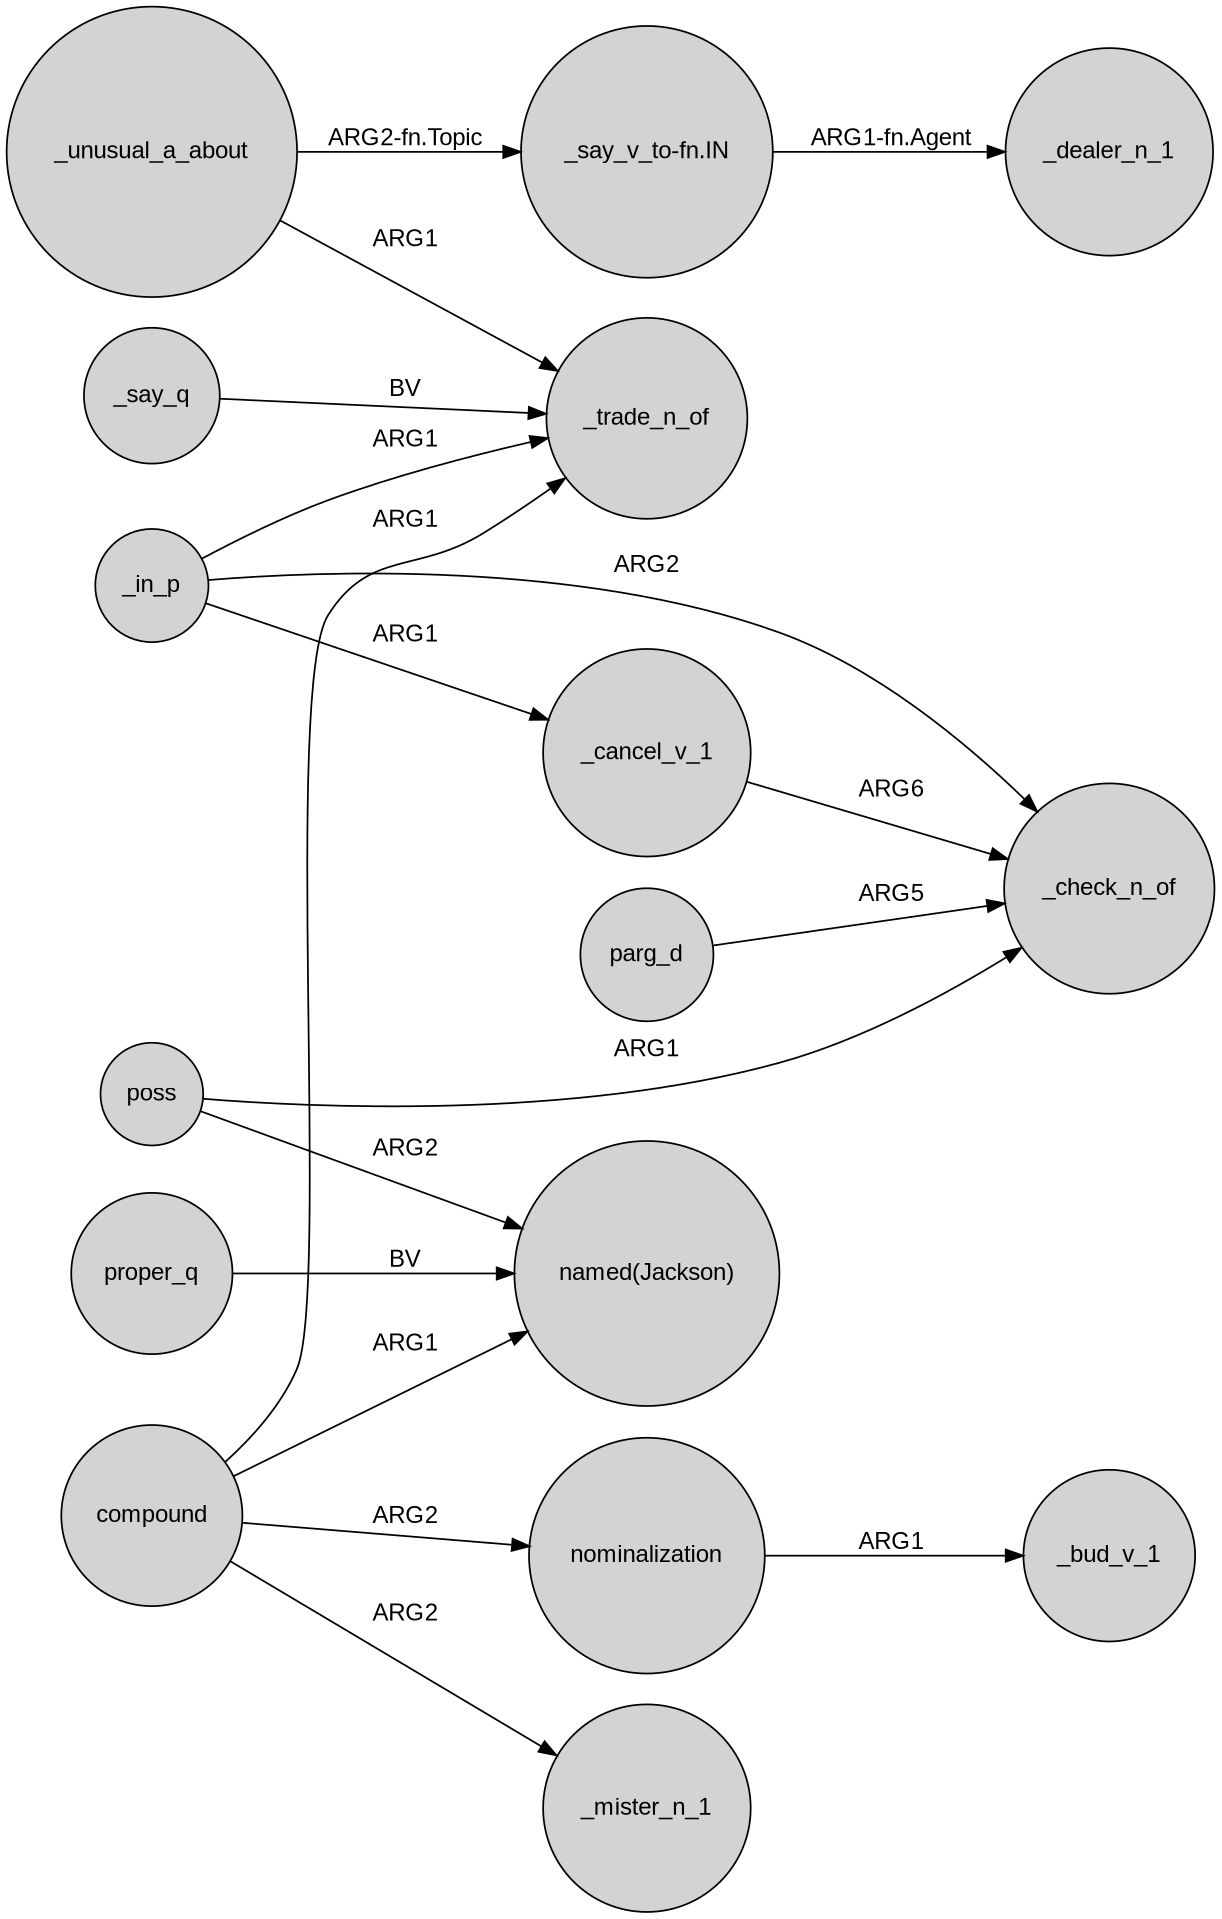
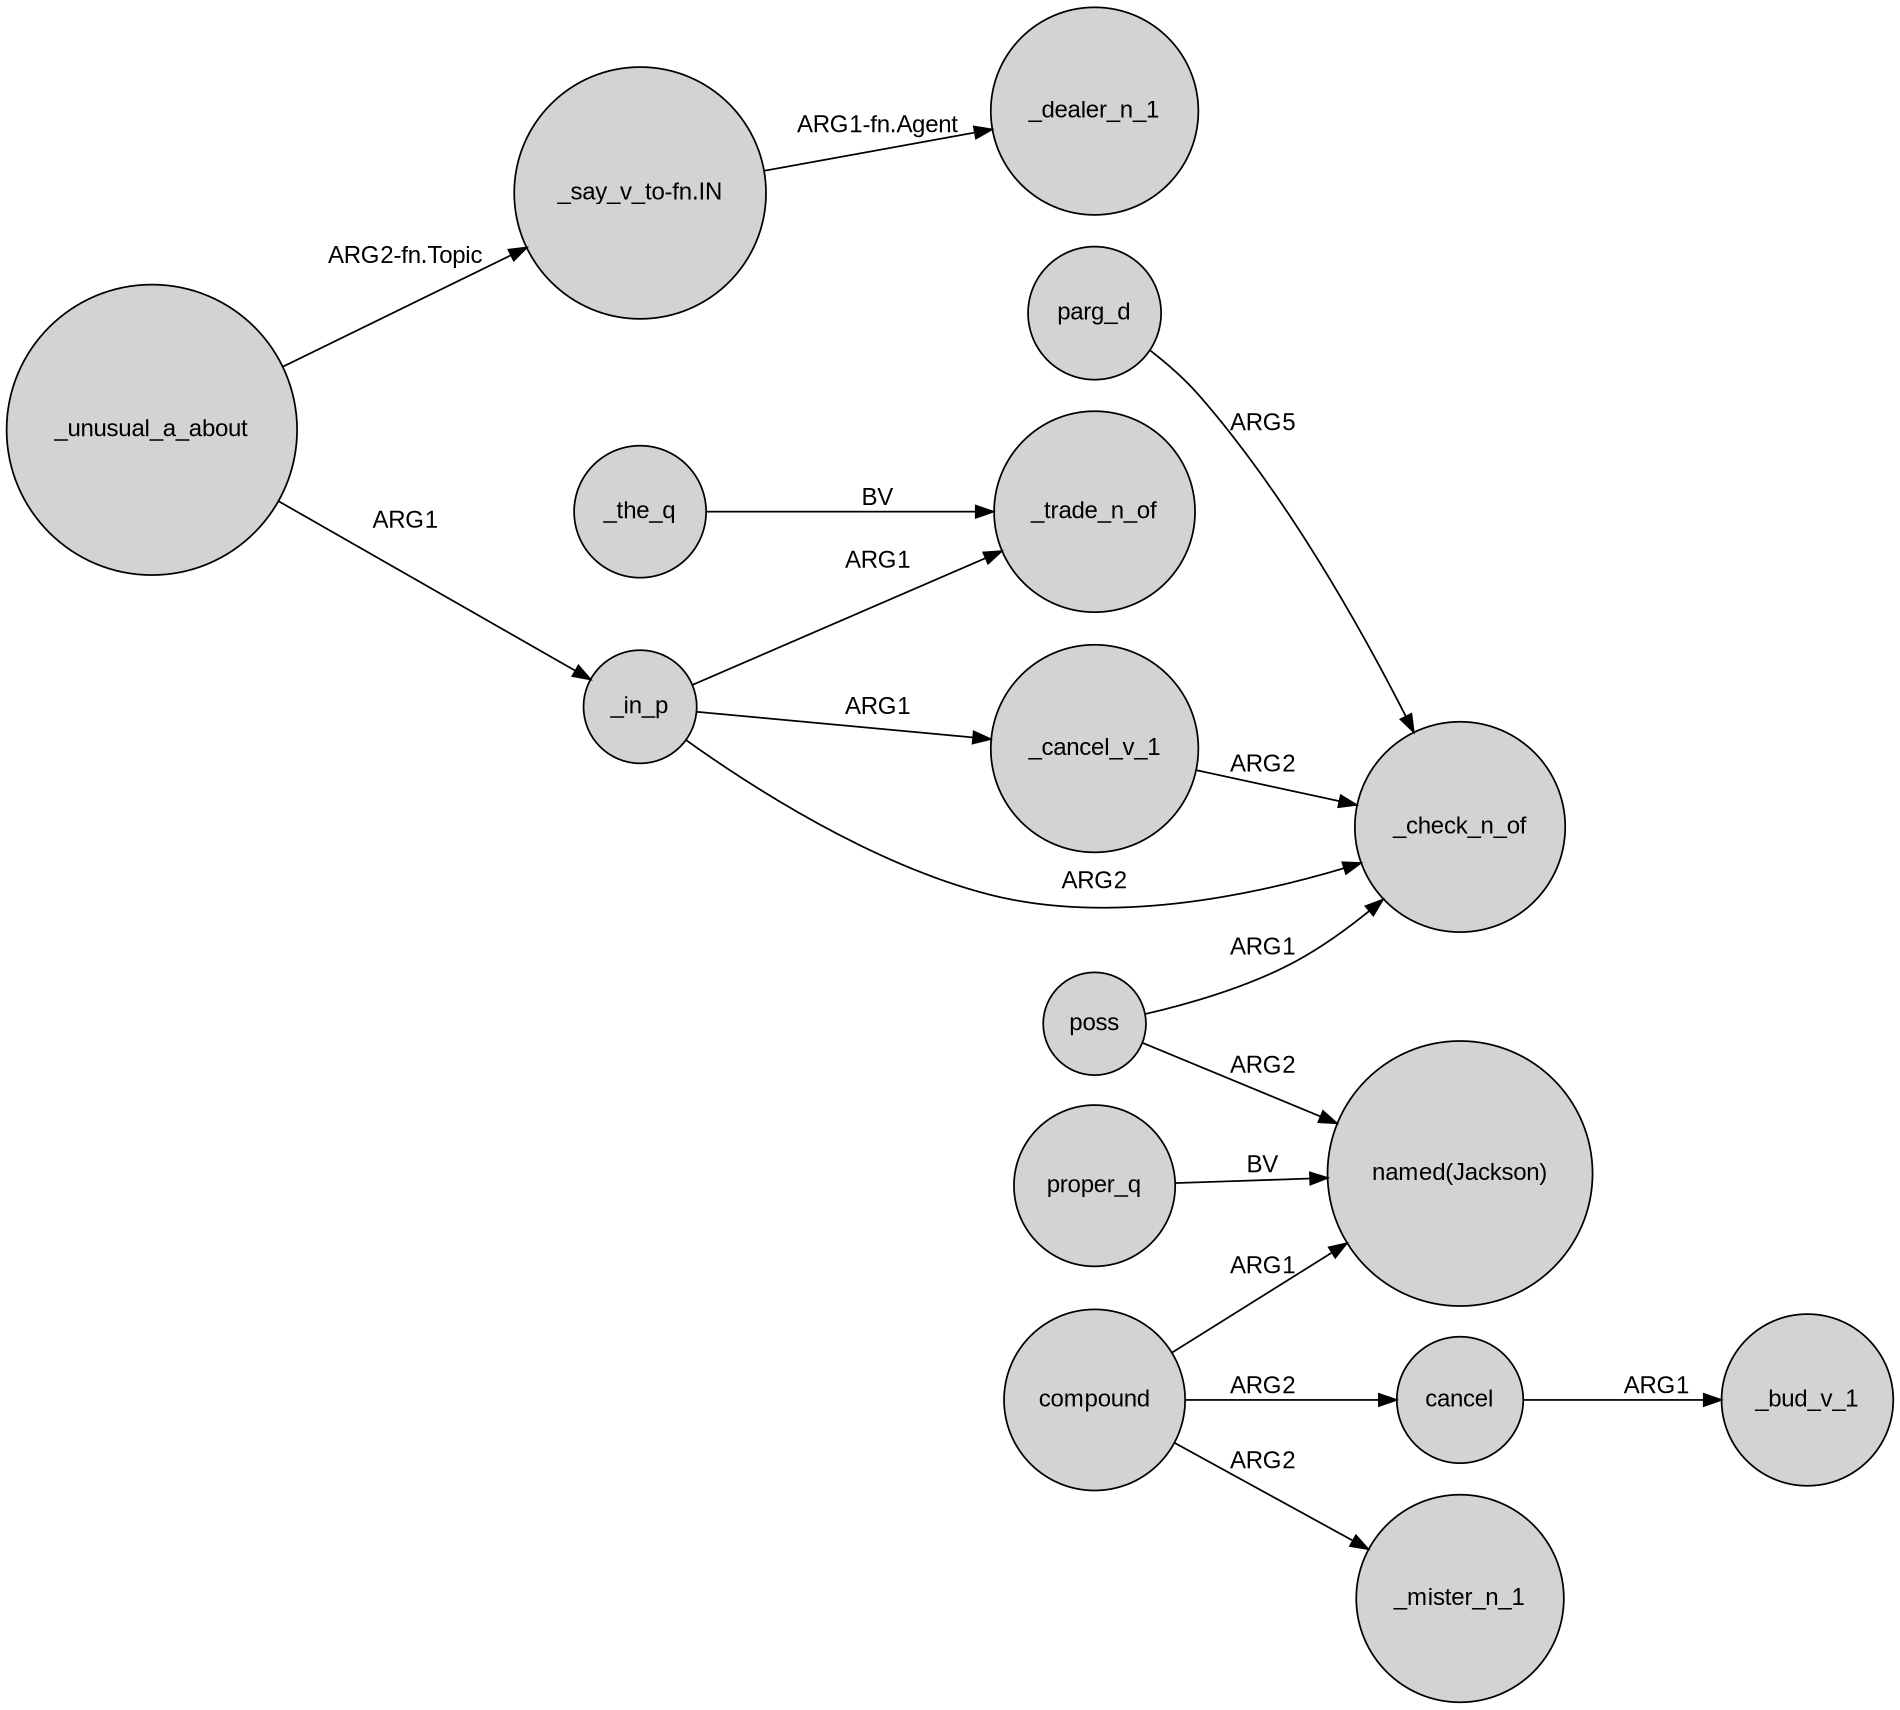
edge "_unusual_a_about" -> "_trade_n_of": now "_unusual_a_about" -> "_in_p"
node "_say_q": label "_say_q" -> "_the_q"
edge "_cancel_v_1" -> "_check_n_of": label "ARG6" -> "ARG2"
edge "compound" -> "_trade_n_of": removed, label "ARG1"
node "nominalization": label "nominalization" -> "cancel"
